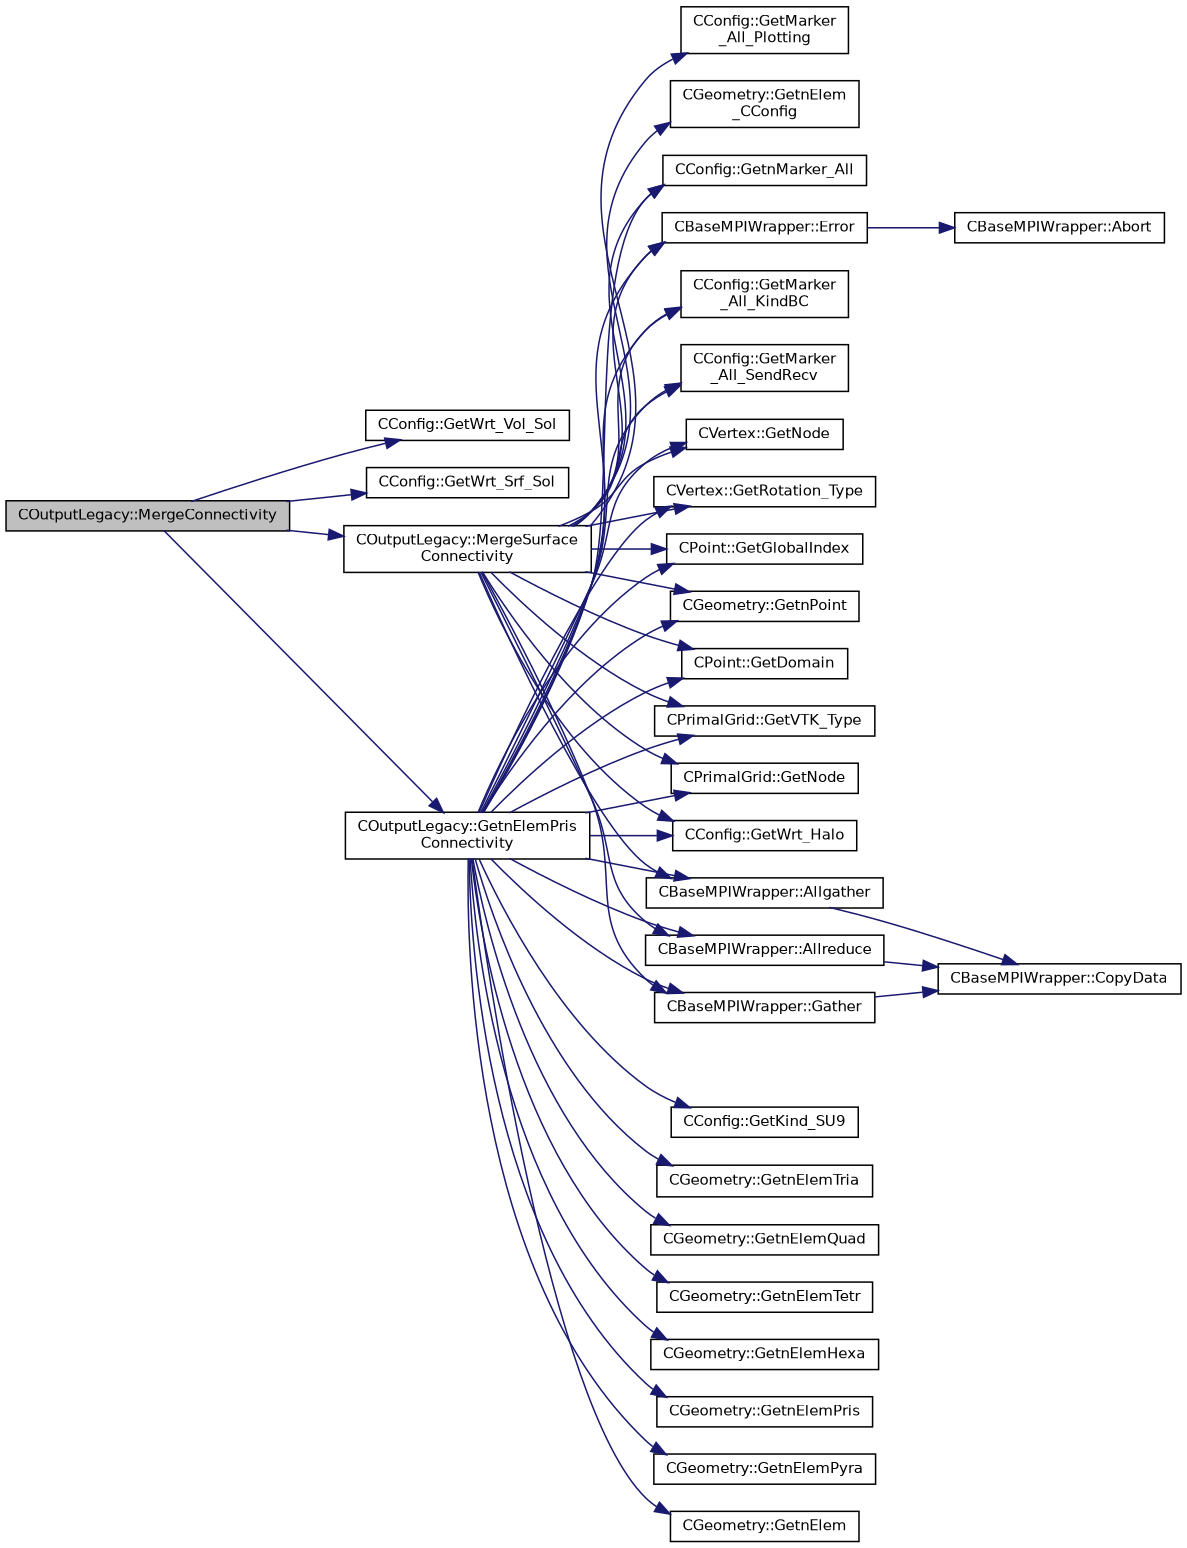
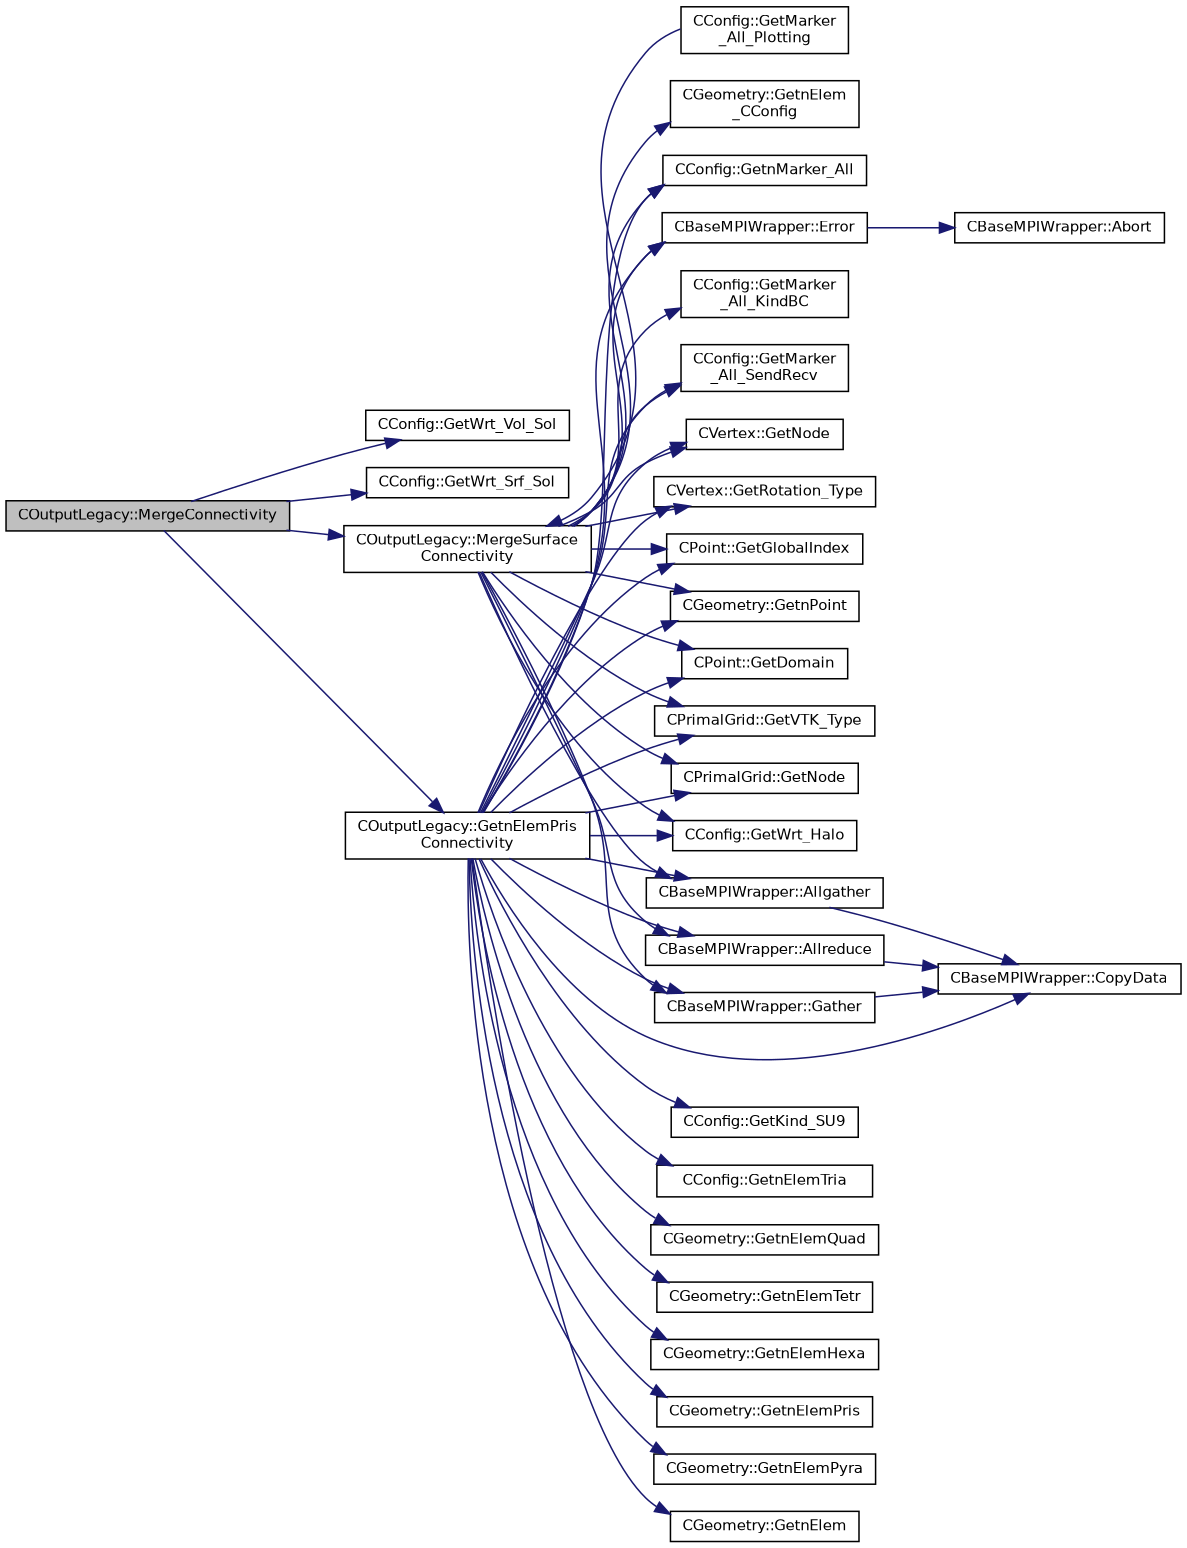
edge "COutputLegacy::MergeSurface Connectivity" -> "CConfig::GetMarker _All_Plotting": reversed
edge "COutputLegacy::GetnElemPris Connectivity" -> "CConfig::GetMarker _All_KindBC": now "COutputLegacy::GetnElemPris Connectivity" -> "CBaseMPIWrapper::CopyData"
node "CGeometry::GetnElemTria": label "CGeometry::GetnElemTria" -> "CConfig::GetnElemTria"
